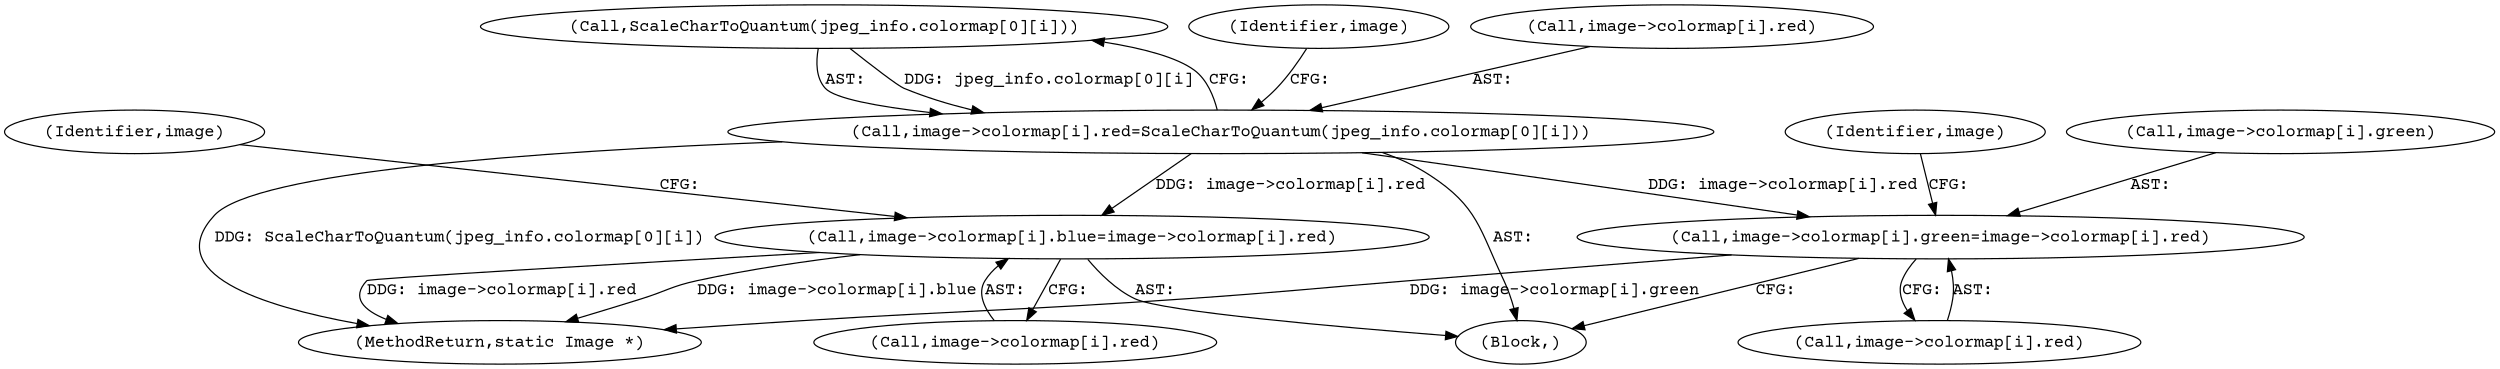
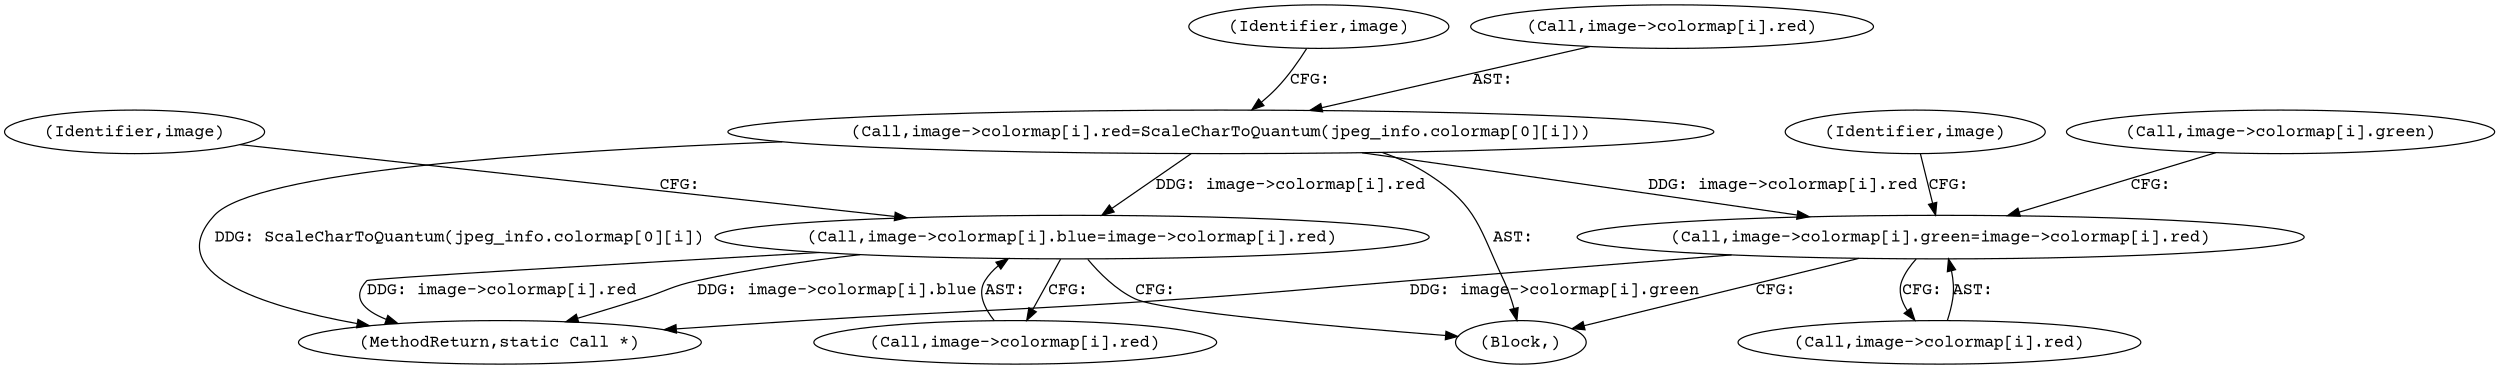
node "(Call,ScaleCharToQuantum(jpeg_info.colormap[0][i]))": removed
edge "(Call,image->colormap[i].green)" -> "(Call,image->colormap[i].green=image->colormap[i].red)": label "AST: " -> "CFG: "
edge "(Call,image->colormap[i].blue=image->colormap[i].red)" -> "(Block,)": label "AST: " -> "CFG: "
node "(MethodReturn,static Image *)": label "(MethodReturn,static Image *)" -> "(MethodReturn,static Call *)"
